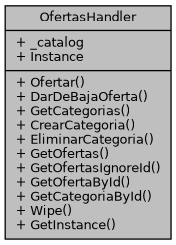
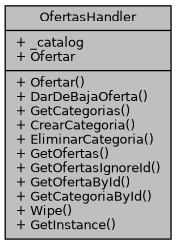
node "OfertasHandler": text "+ Instance" -> "+ Ofertar"
